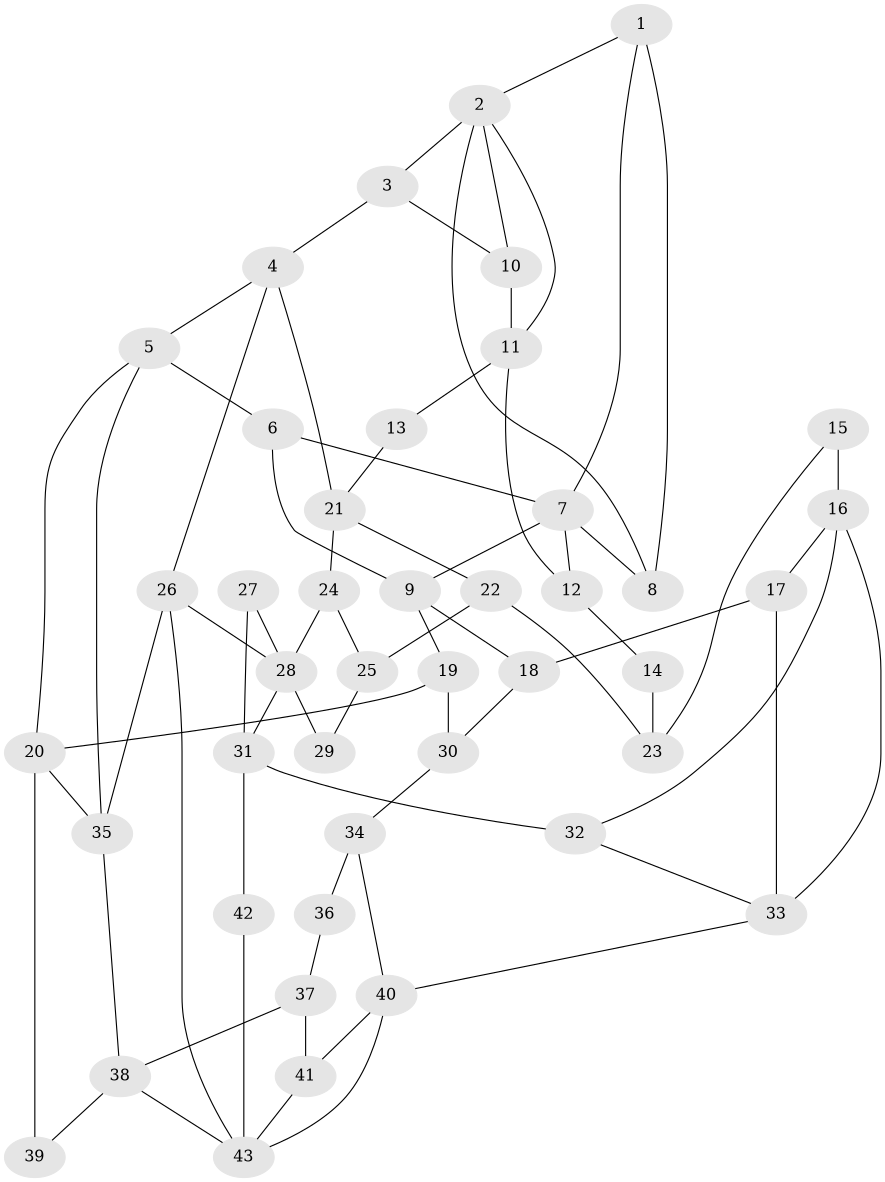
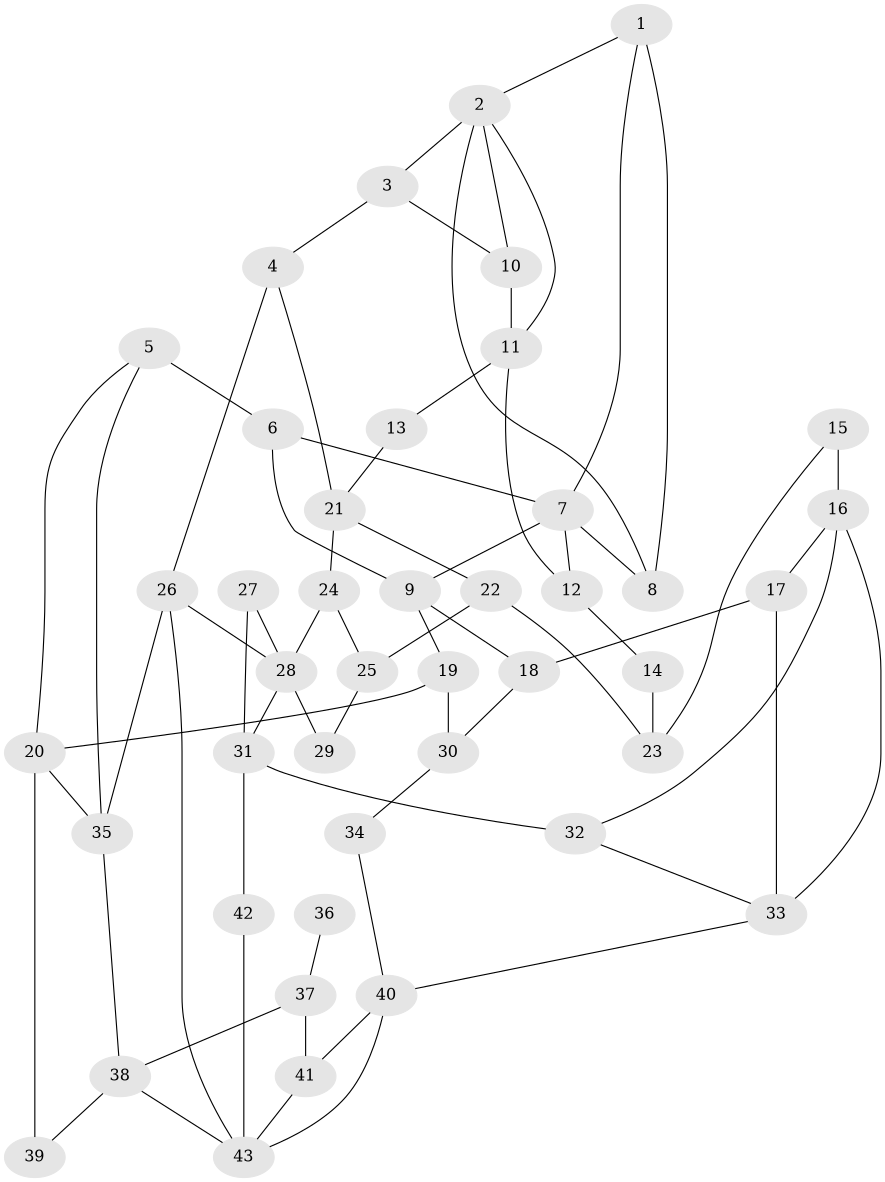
edge "4" -- "5": removed
edge "34" -- "36": removed
